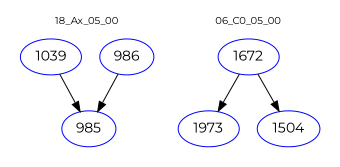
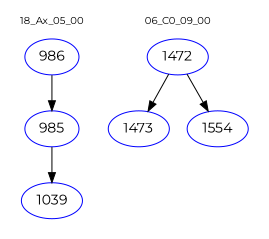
cluster "06_C0_05_00": label "06_C0_05_00" -> "06_C0_09_00"
node "1672": label "1672" -> "1472"
edge "1039" -> "985": reversed
node "1973": label "1973" -> "1473"
node "1504": label "1504" -> "1554"
